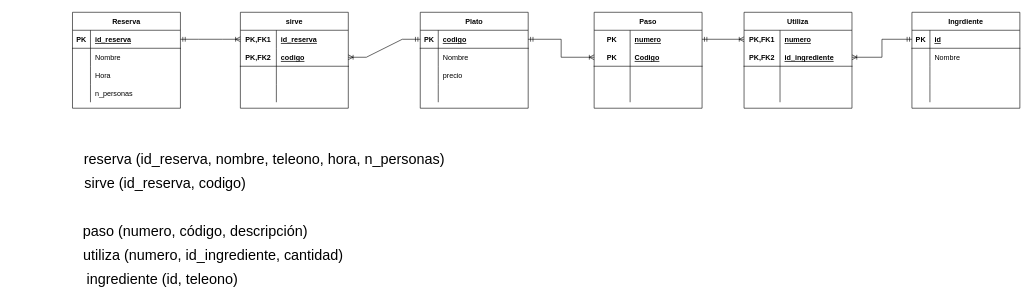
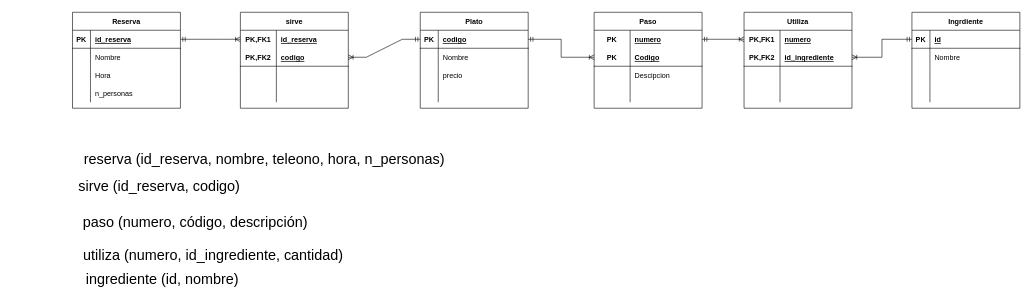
node "Descipcion": added
node "sirve (id_reserva, codigo)": moved (165, 183) -> (159, 186)
node "paso (numero, código, descripción)": moved (195, 231) -> (195, 222)
node "ingrediente (id, teleono)": label "ingrediente (id, teleono)" -> "ingrediente (id, nombre)"
